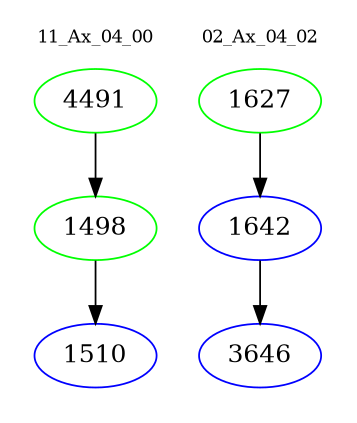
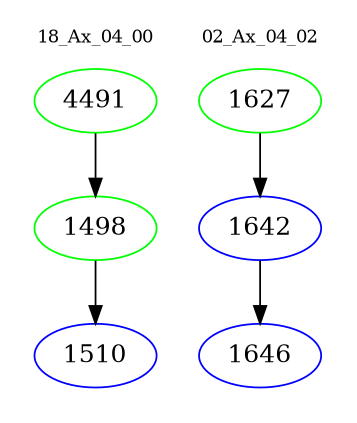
cluster "11_Ax_04_00": label "11_Ax_04_00" -> "18_Ax_04_00"
node "3646": label "3646" -> "1646"
